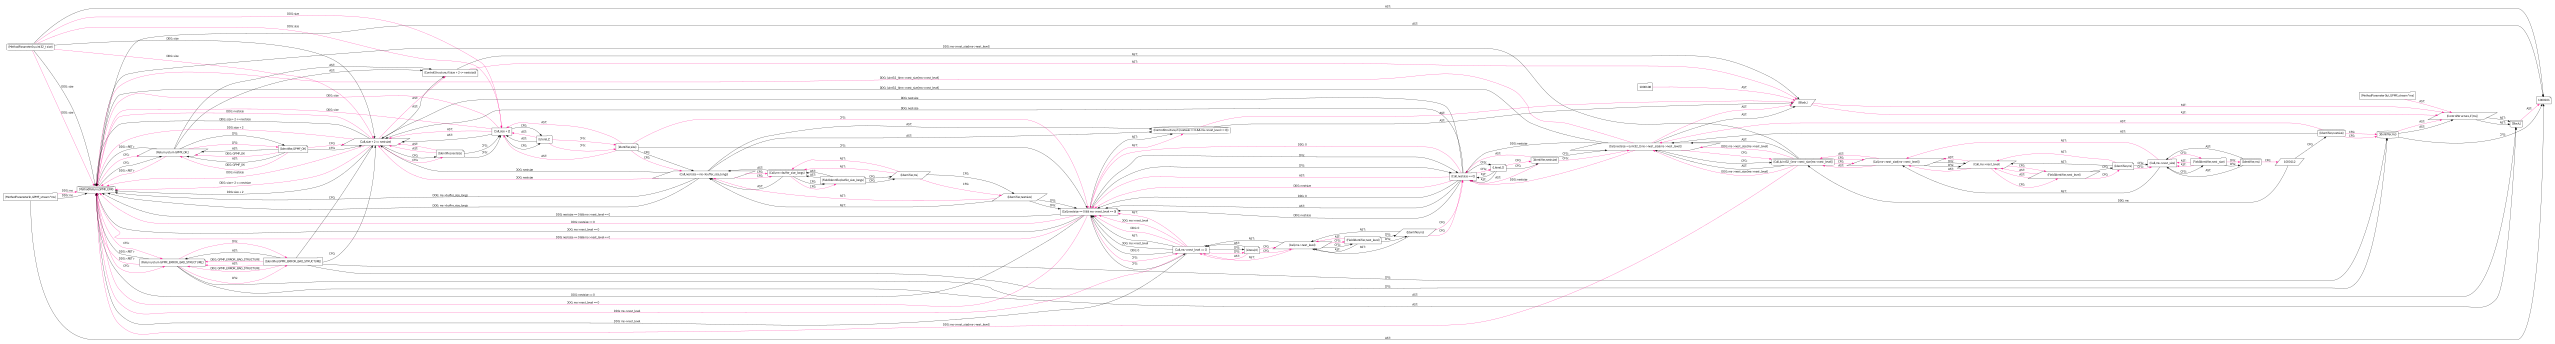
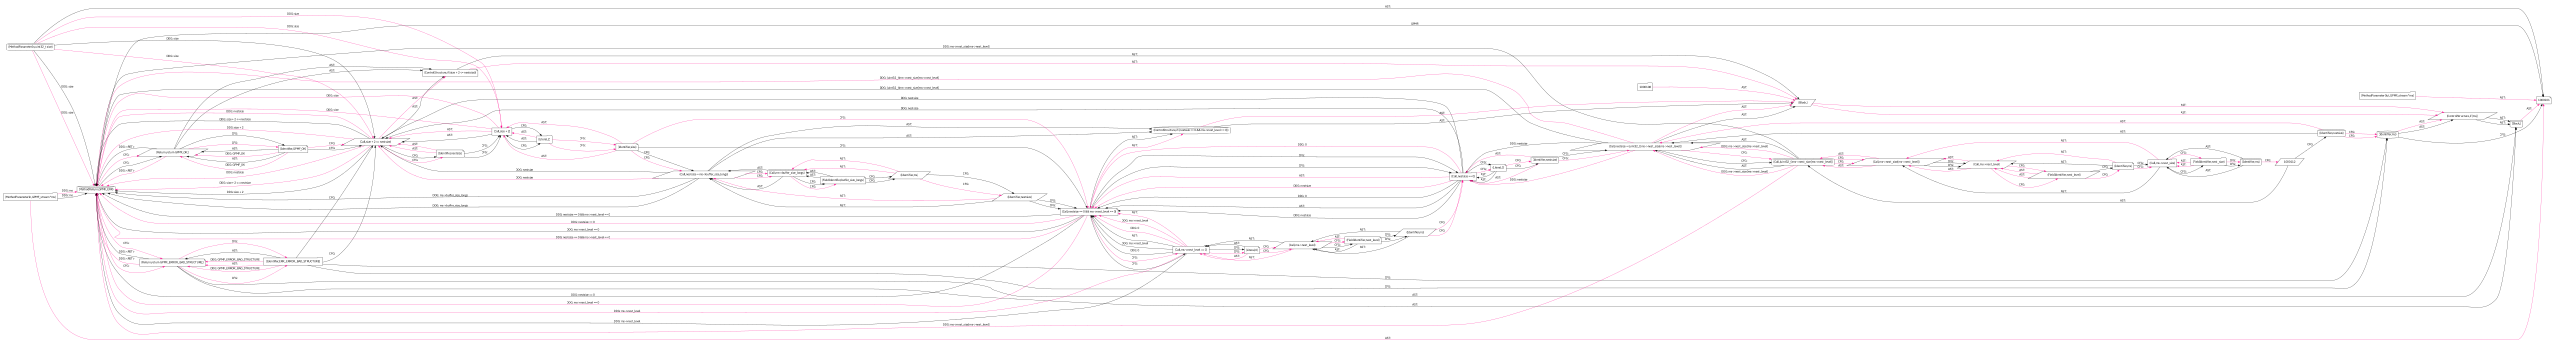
edge "(MethodReturn,GPMF_ERR)" -> "1000101": label "AST: " -> "GPMF: "
edge "(MethodParameterOut,GPMF_stream *ms)" -> "(ControlStructure,if (ms))": now "(MethodParameterOut,GPMF_stream *ms)" -> "1000101"
edge "1000112" -> "(Call,(uint32_t)ms->nest_size[ms->nest_level])": label "DDG: ms" -> "AST: "
node "(Identifier,GPMF_ERROR_BAD_STRUCTURE)": label "(Identifier,GPMF_ERROR_BAD_STRUCTURE)" -> "(Identifier,ERR_ERROR_BAD_STRUCTURE)"
edge "(MethodParameterIn,GPMF_stream *ms)" -> "1000101": color black -> deeppink
